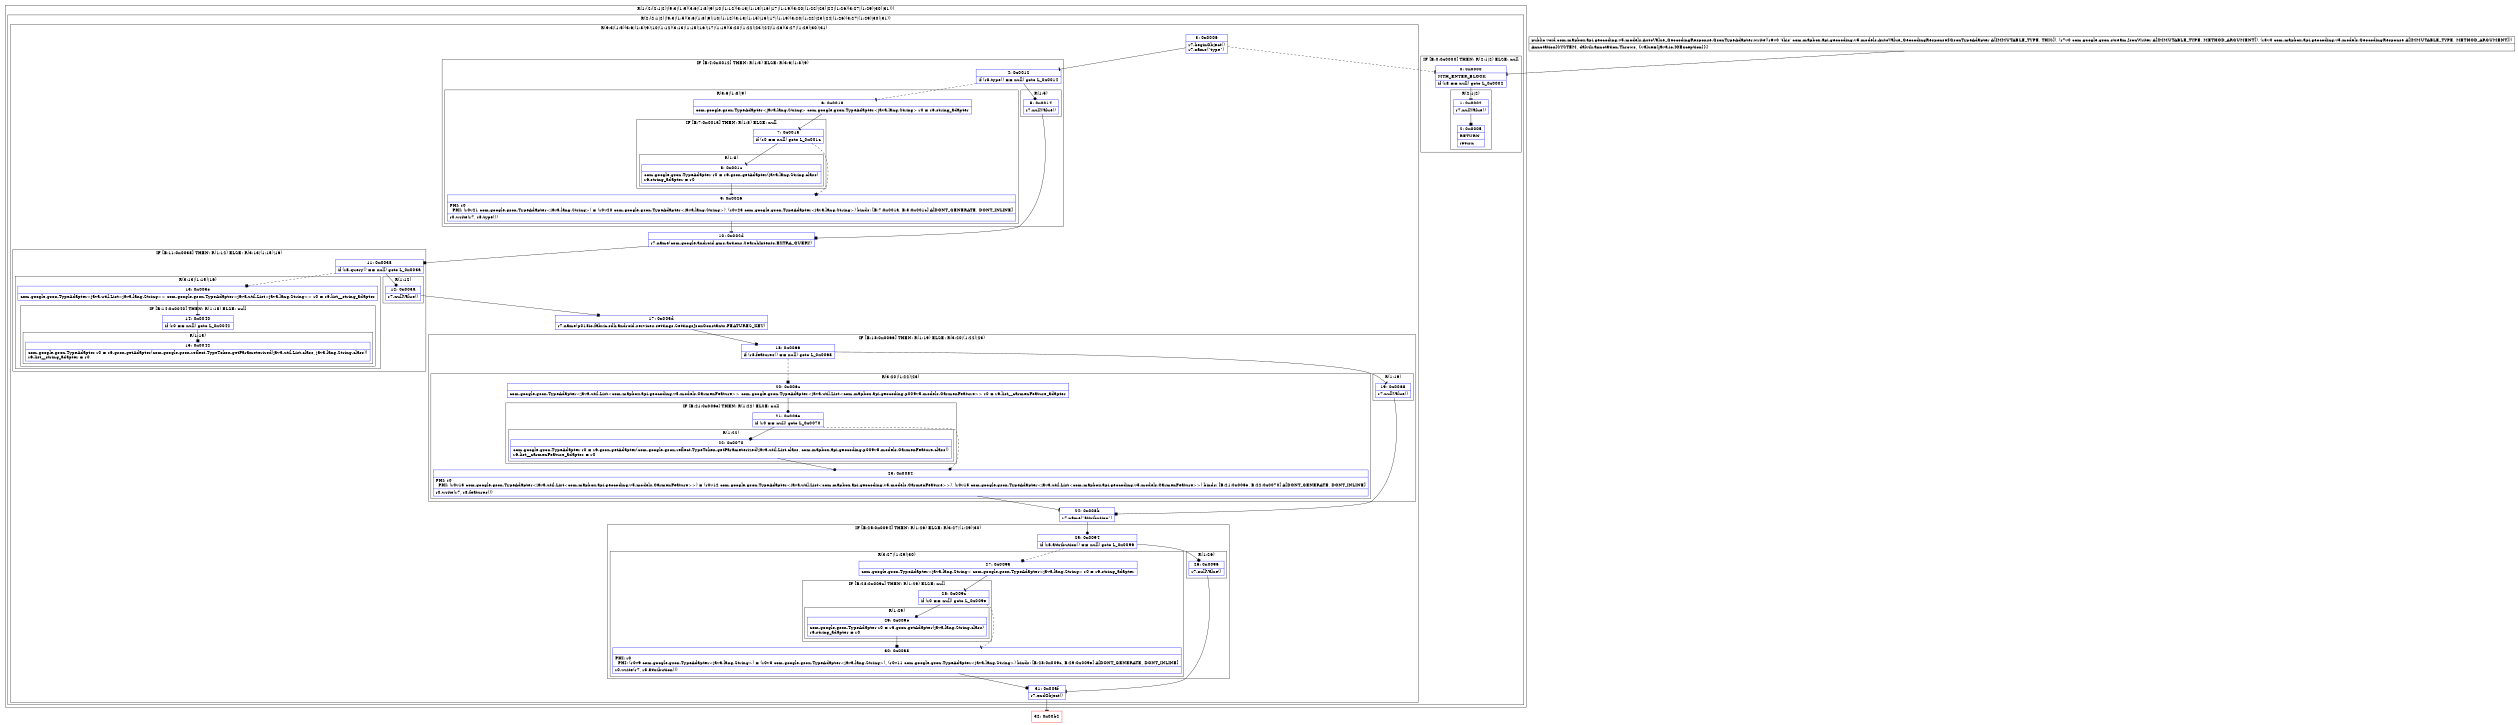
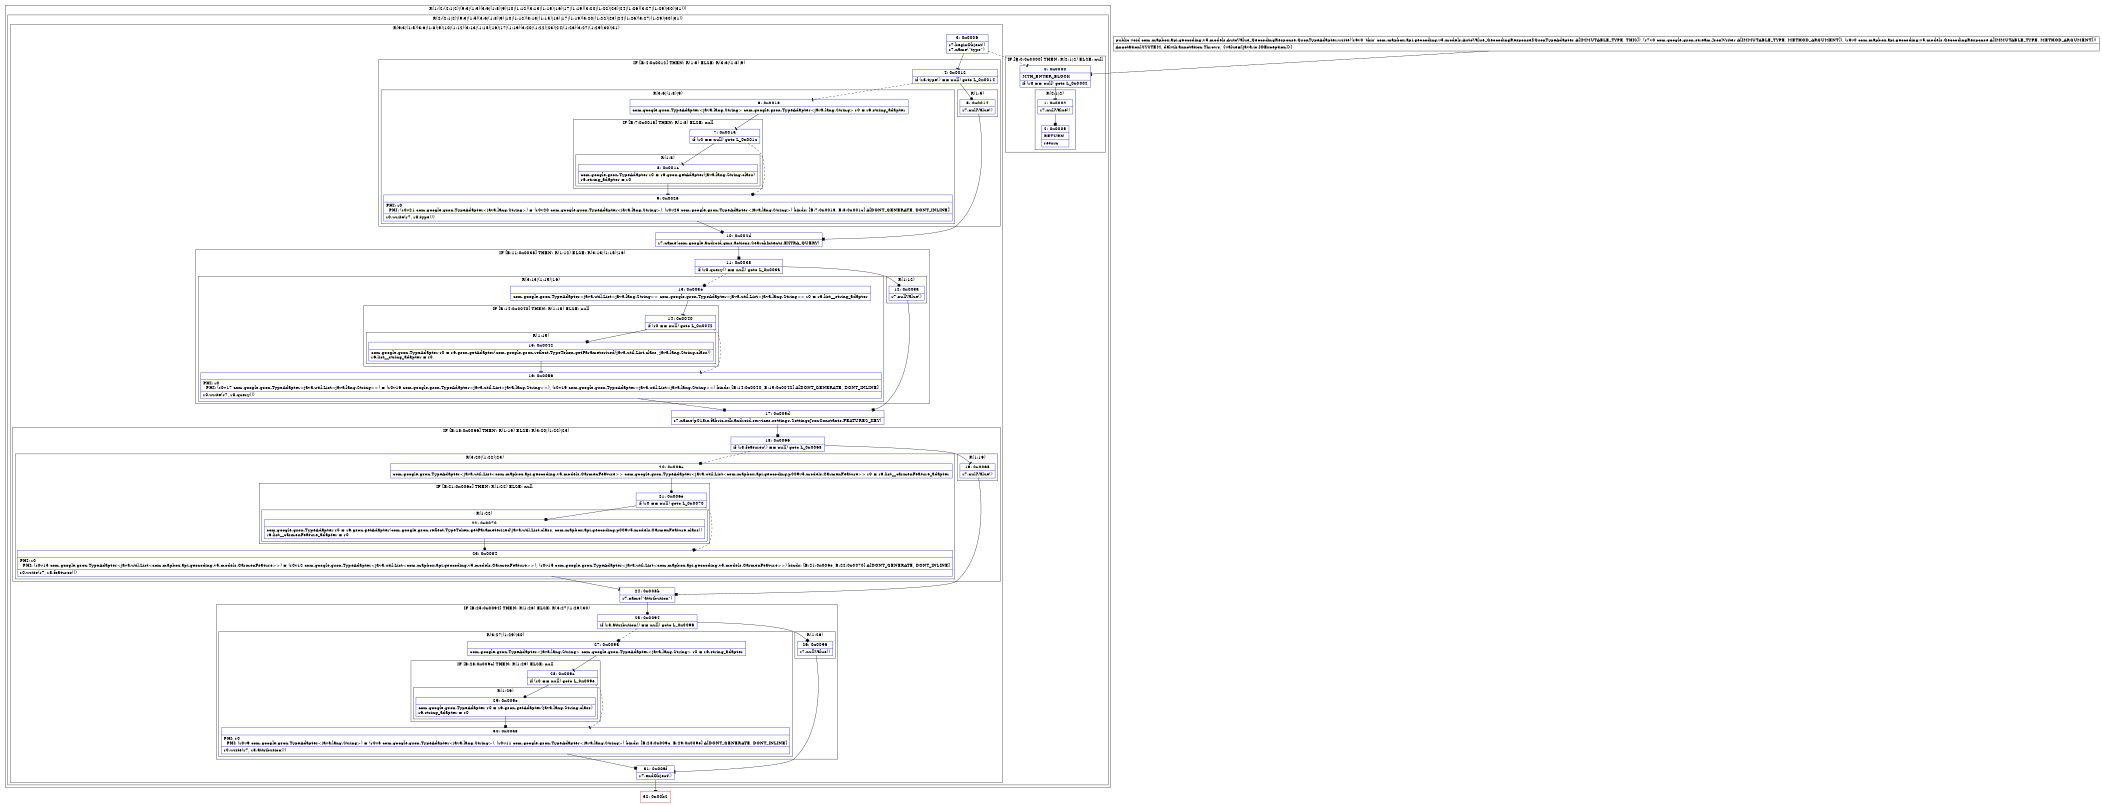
edge "9: 0x0026" -> "10: 0x002d": arrowhead tee -> box
node "16: 0x0056": added
edge "21: 0x006e" -> "23: 0x0084": arrowhead dot -> box
